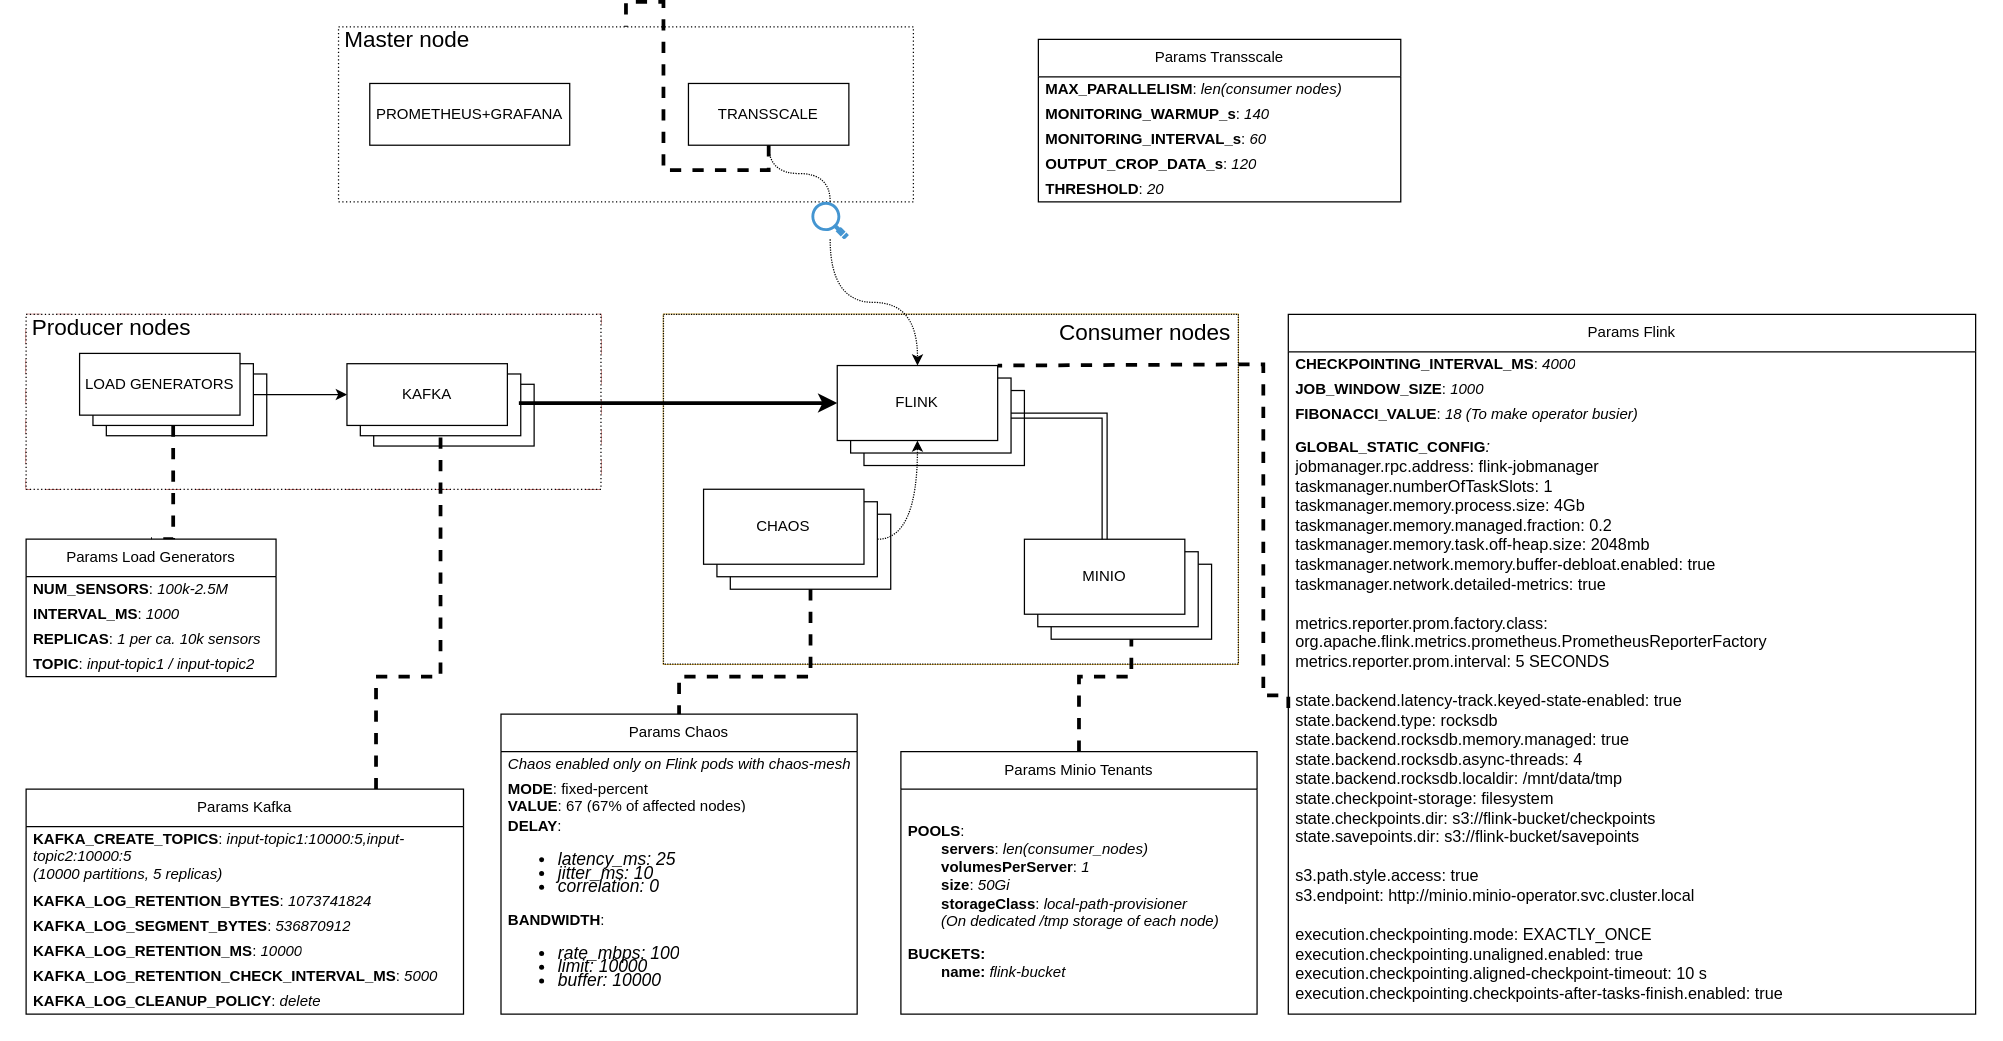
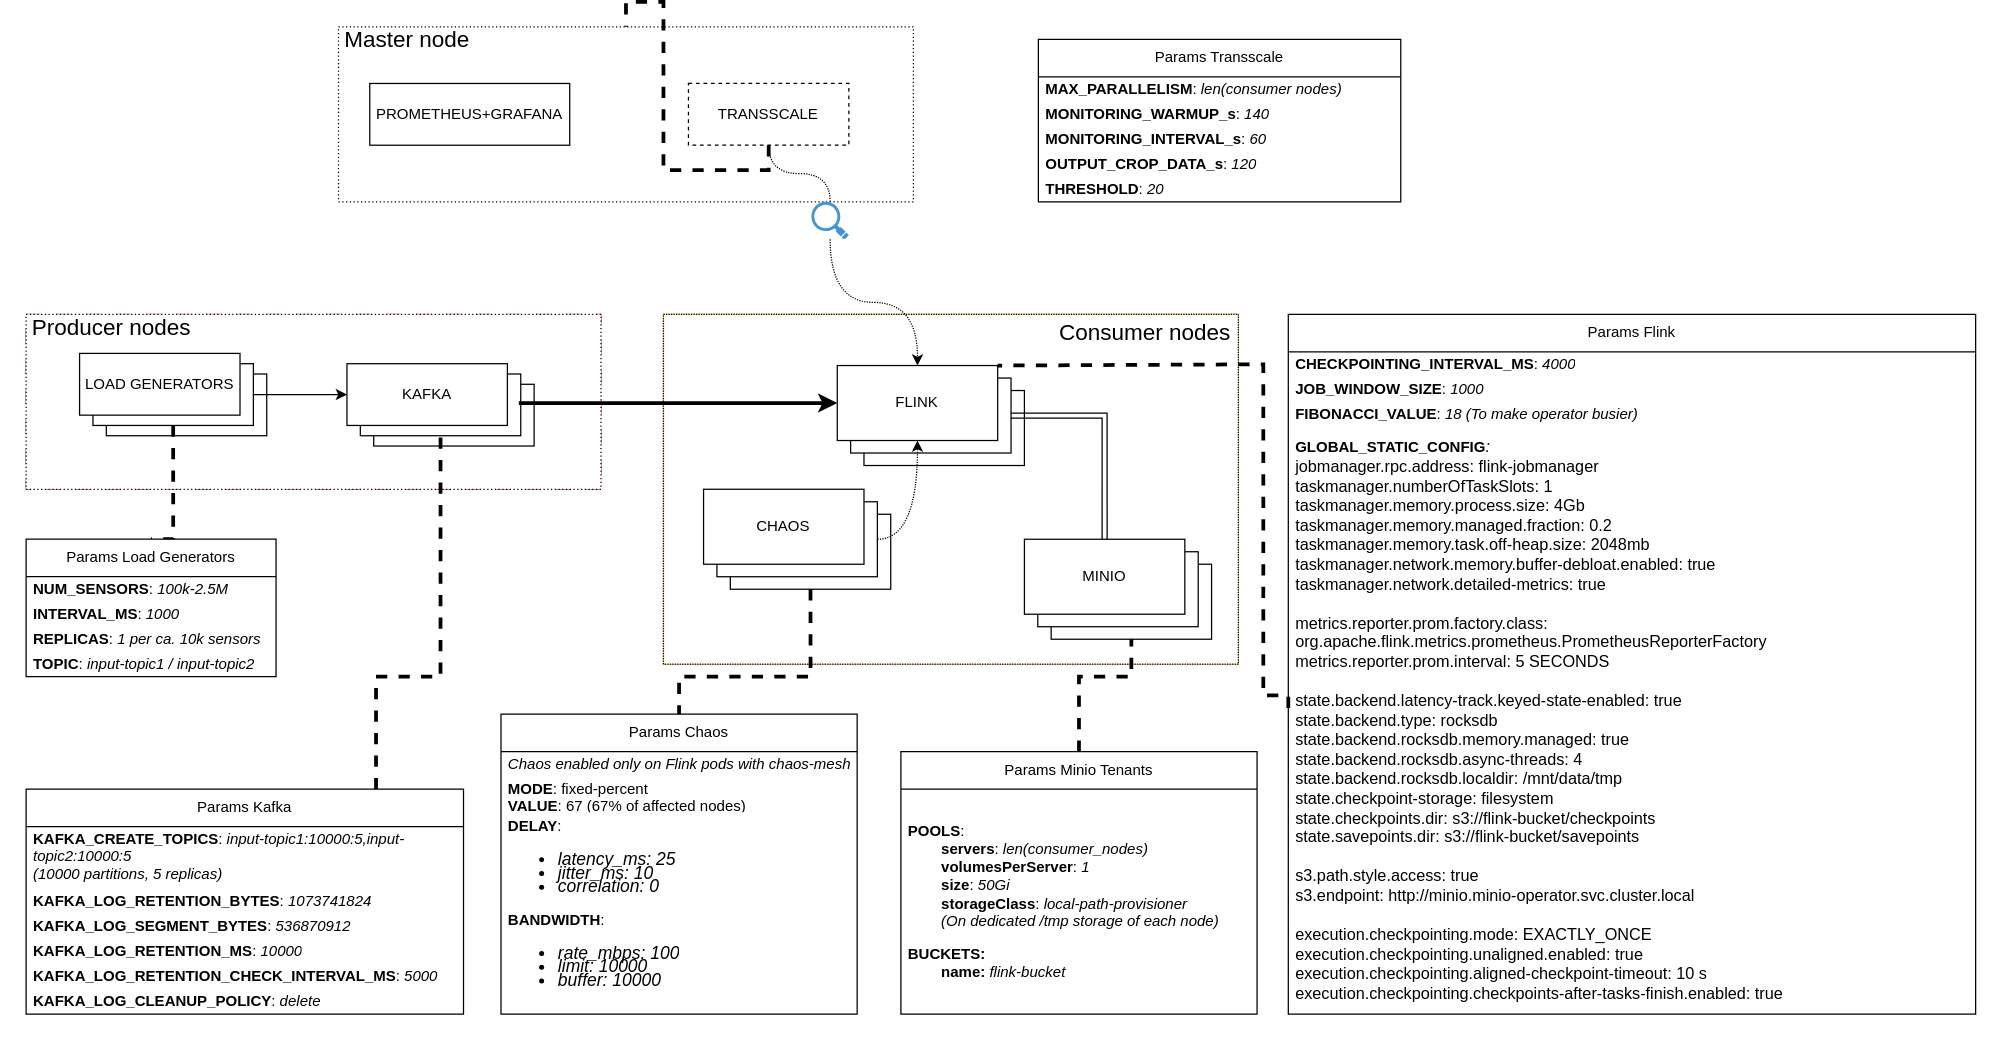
node "TRANSSCALE": style solid -> dashed
